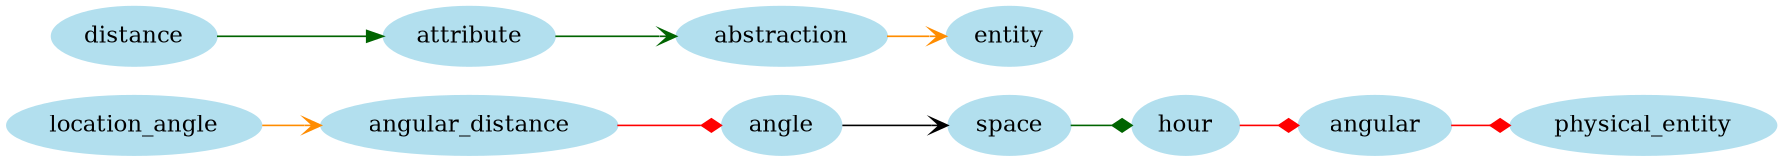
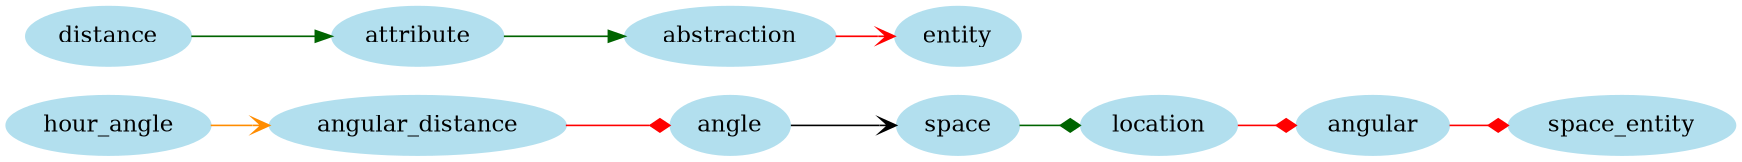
edge "attribute" -> "abstraction": arrowhead vee -> normal
edge "abstraction" -> "entity": color darkorange -> red
node "location_angle": label "location_angle" -> "hour_angle"
node "hour": label "hour" -> "location"
node "physical_entity": label "physical_entity" -> "space_entity"
